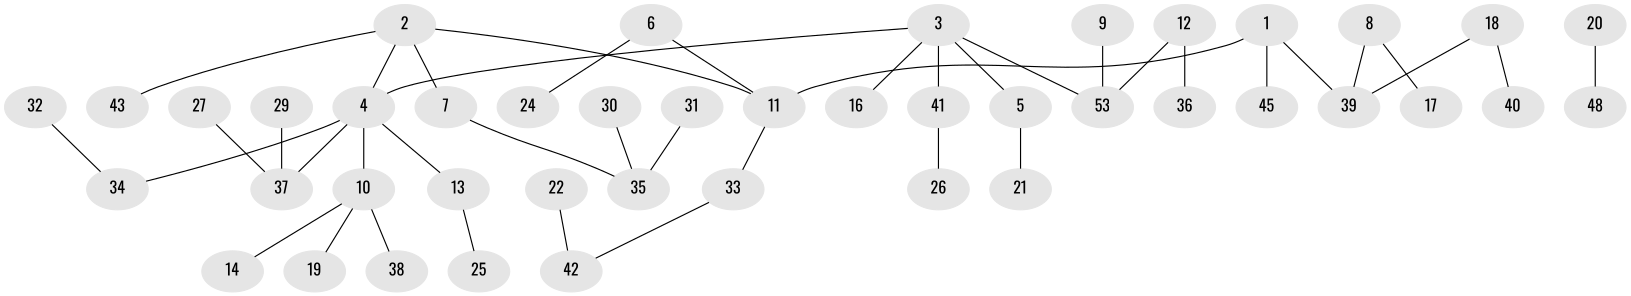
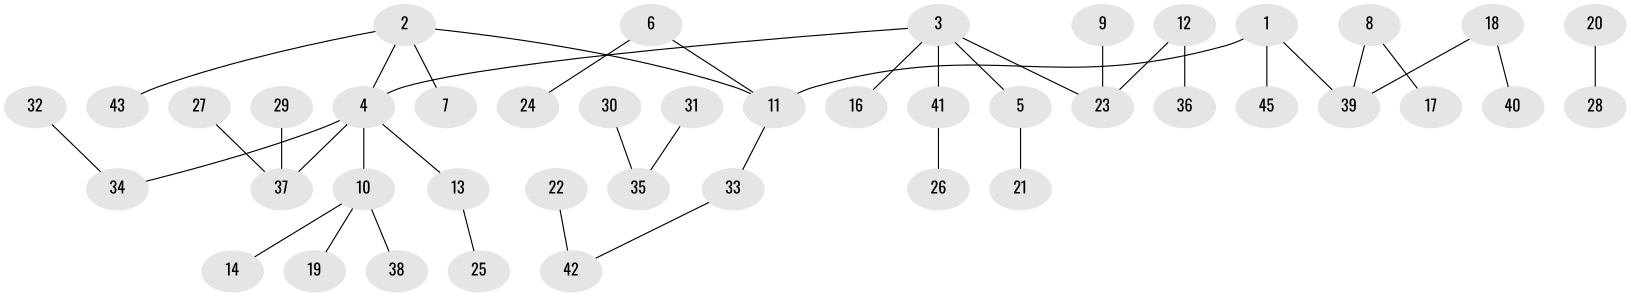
node "53": label "53" -> "23"
node "48": label "48" -> "28"
edge "7" -- "35": removed
